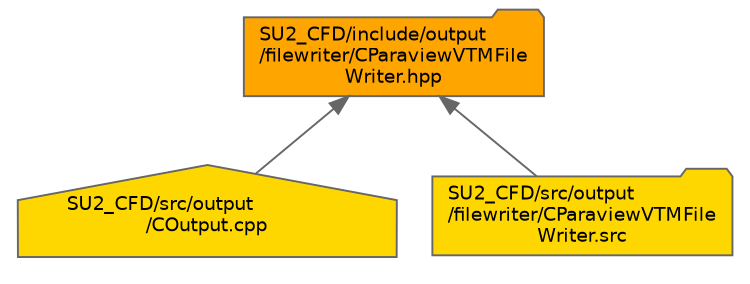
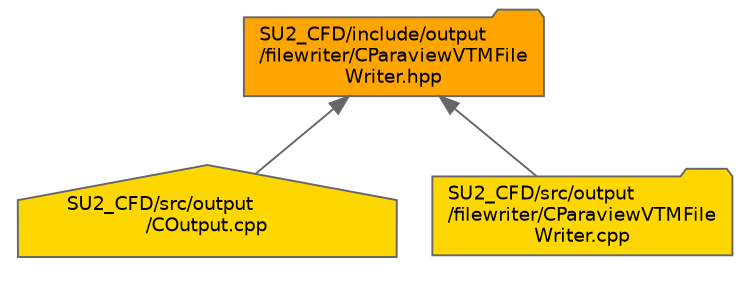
node "SU2_CFD/src/output /filewriter/CParaviewVTMFile Writer.src": label "SU2_CFD/src/output /filewriter/CParaviewVTMFile Writer.src" -> "SU2_CFD/src/output /filewriter/CParaviewVTMFile Writer.cpp"
